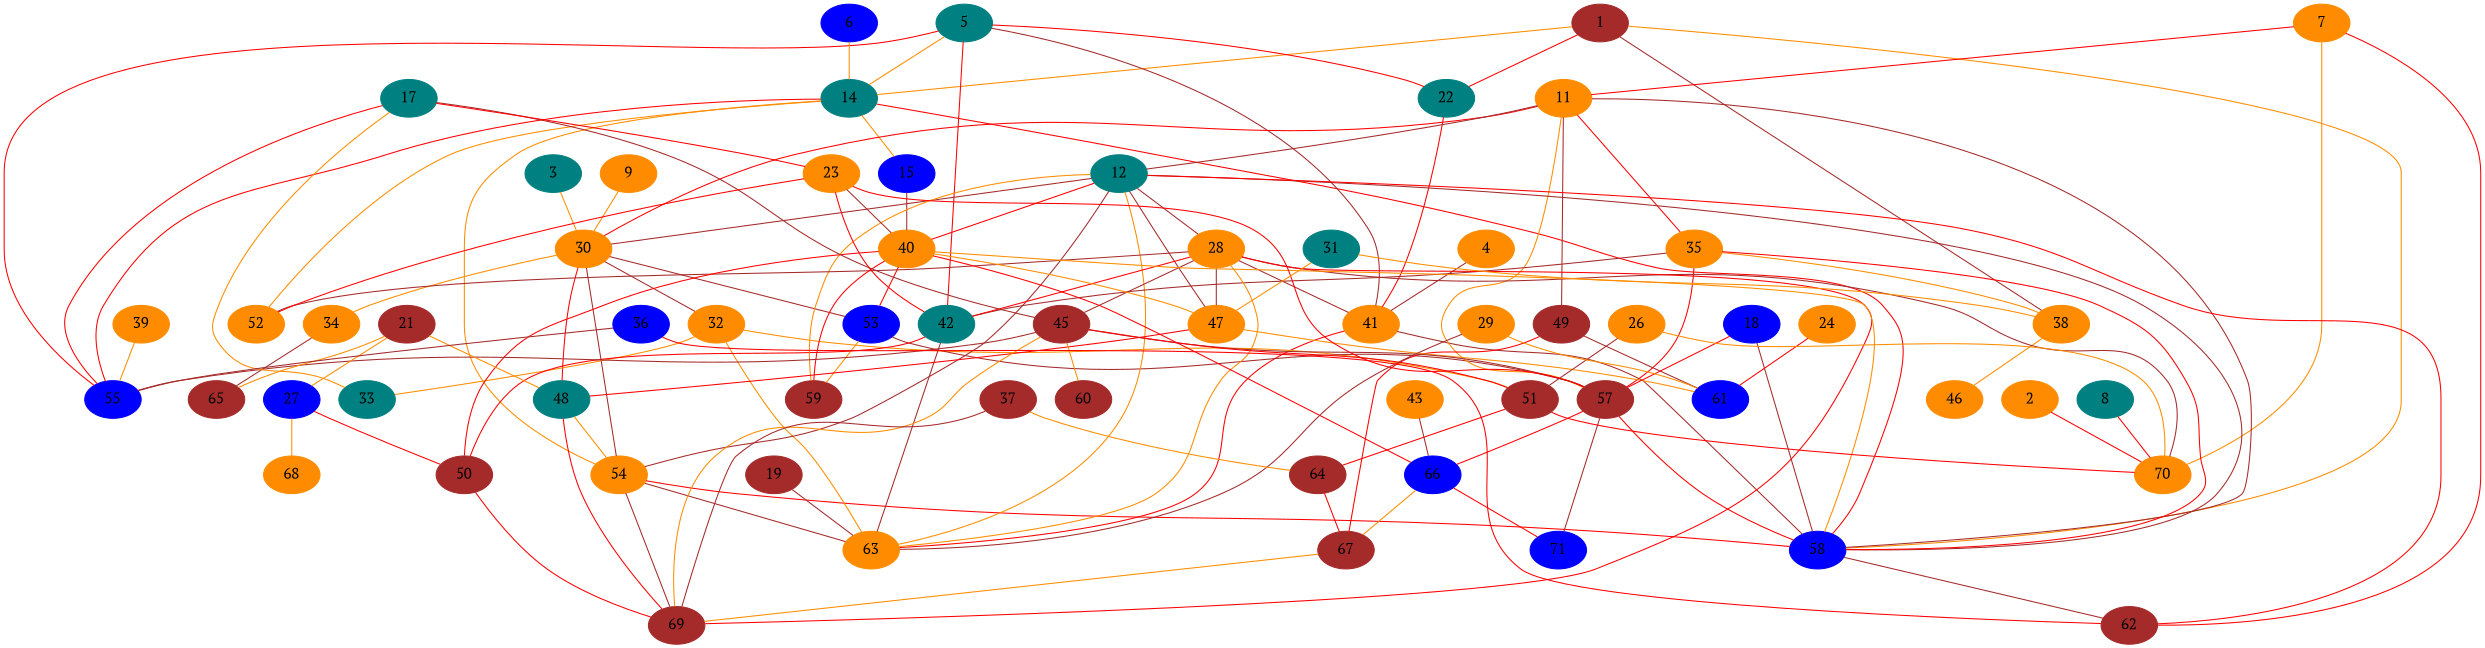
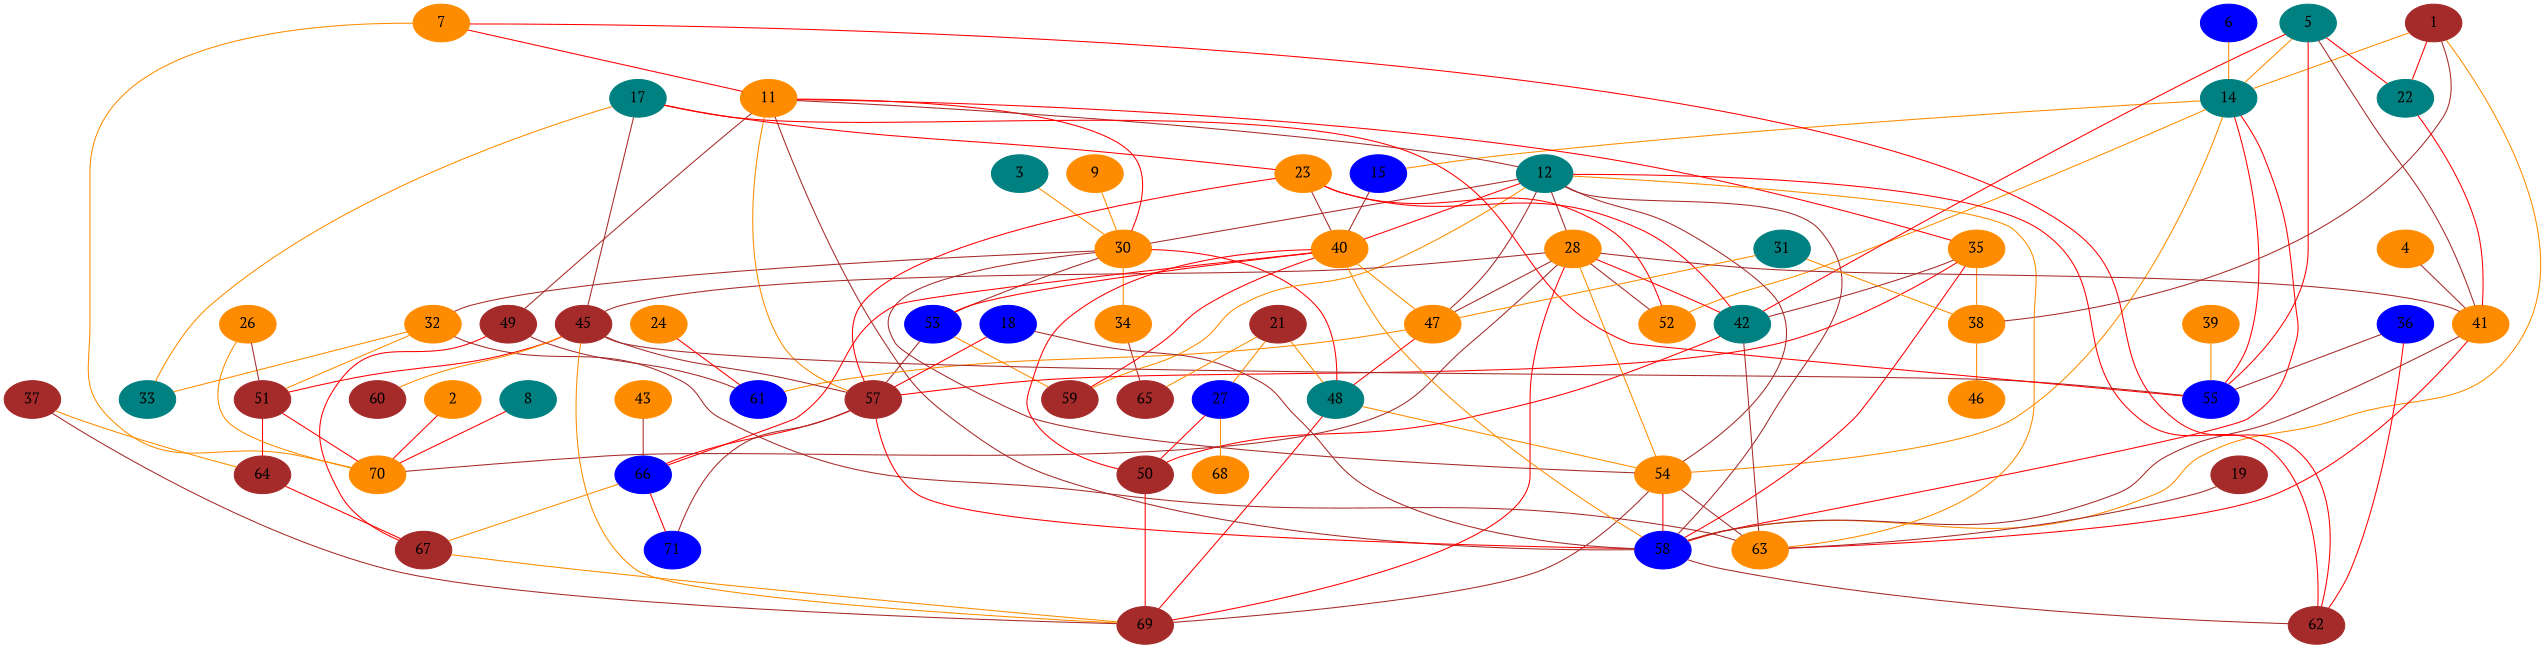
node "29": removed
edge "32" -- "63": color darkorange -> brown
edge "28" -- "63": now "28" -- "54"
